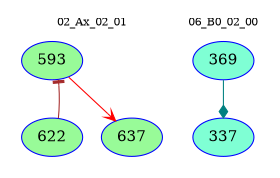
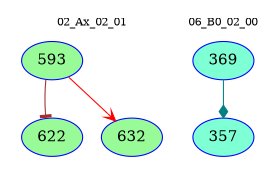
edge "622" -> "593": reversed
node "637": label "637" -> "632"
node "337": label "337" -> "357"
